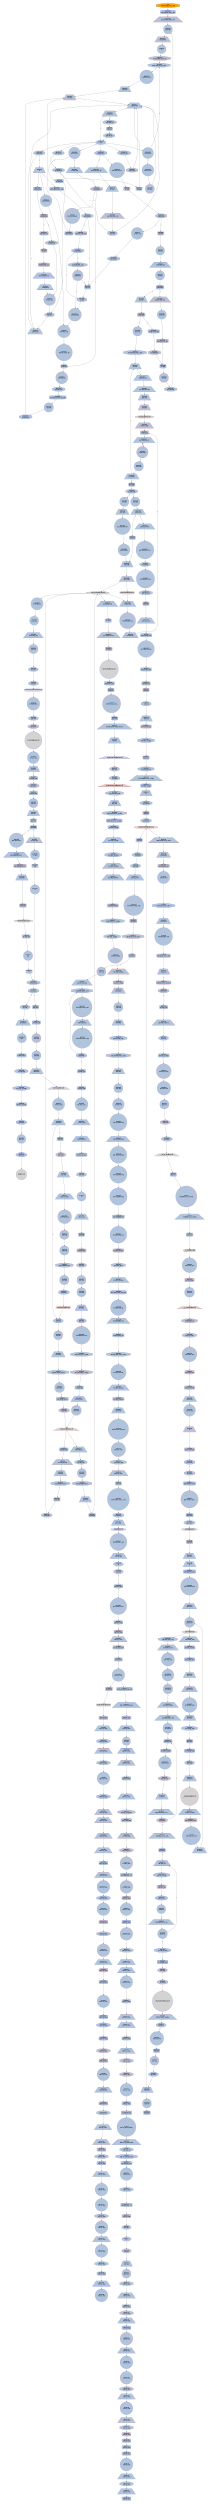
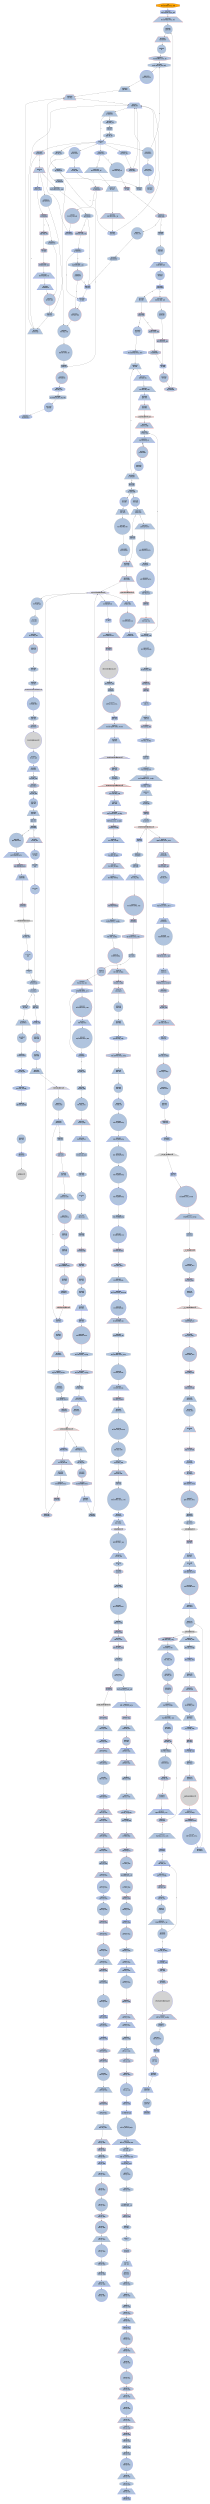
node "0x0040e370 jne 0x40e379": removed
